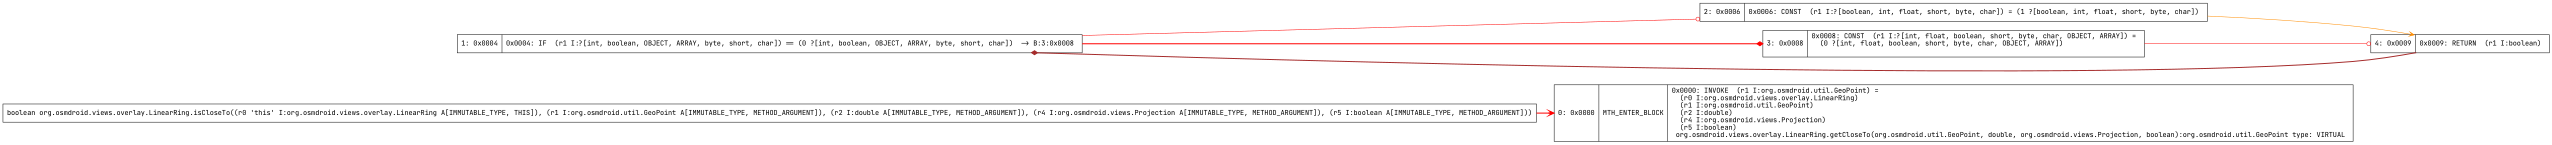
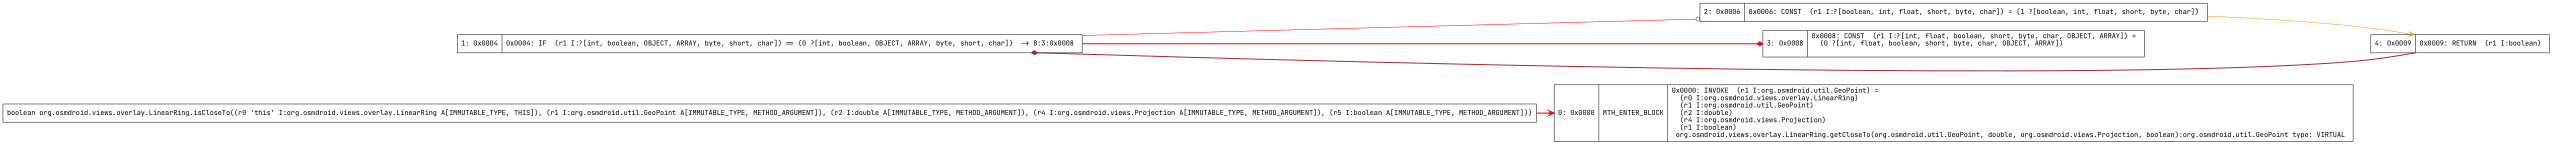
edge "3: 0x0008" -> "4: 0x0009": removed
node "0: 0x0000": text "(r5 I:boolean)" -> "(r1 I:boolean)"
